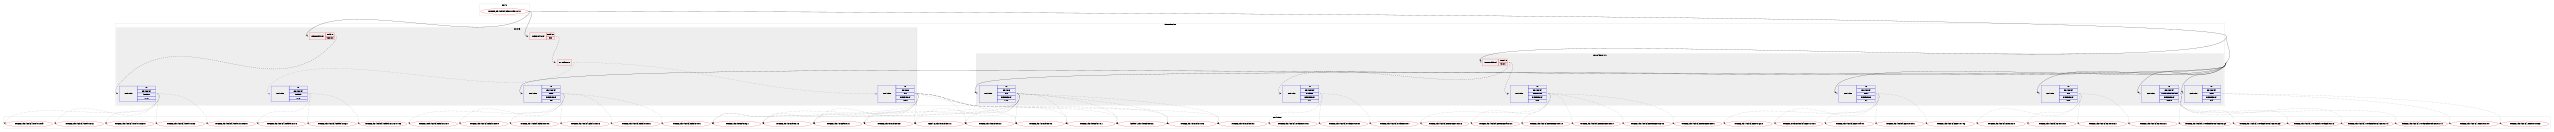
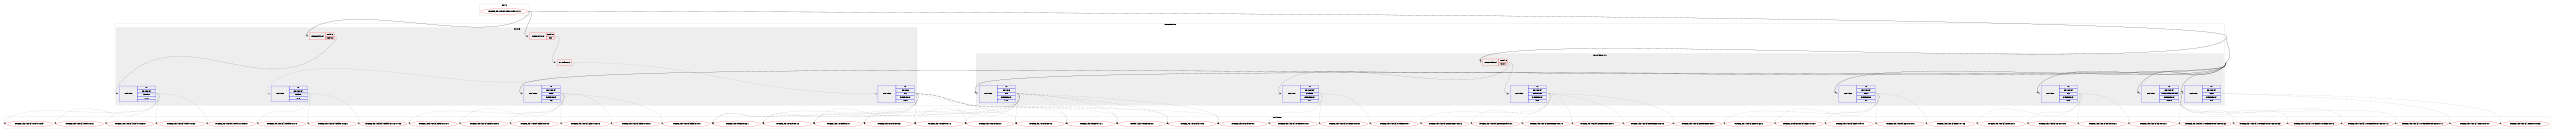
node "negative://dev-lang/ghc-8.4.1": label "negative://dev-lang/ghc-8.4.1" -> "portage://dev-lang/ghc-8.4.1"
